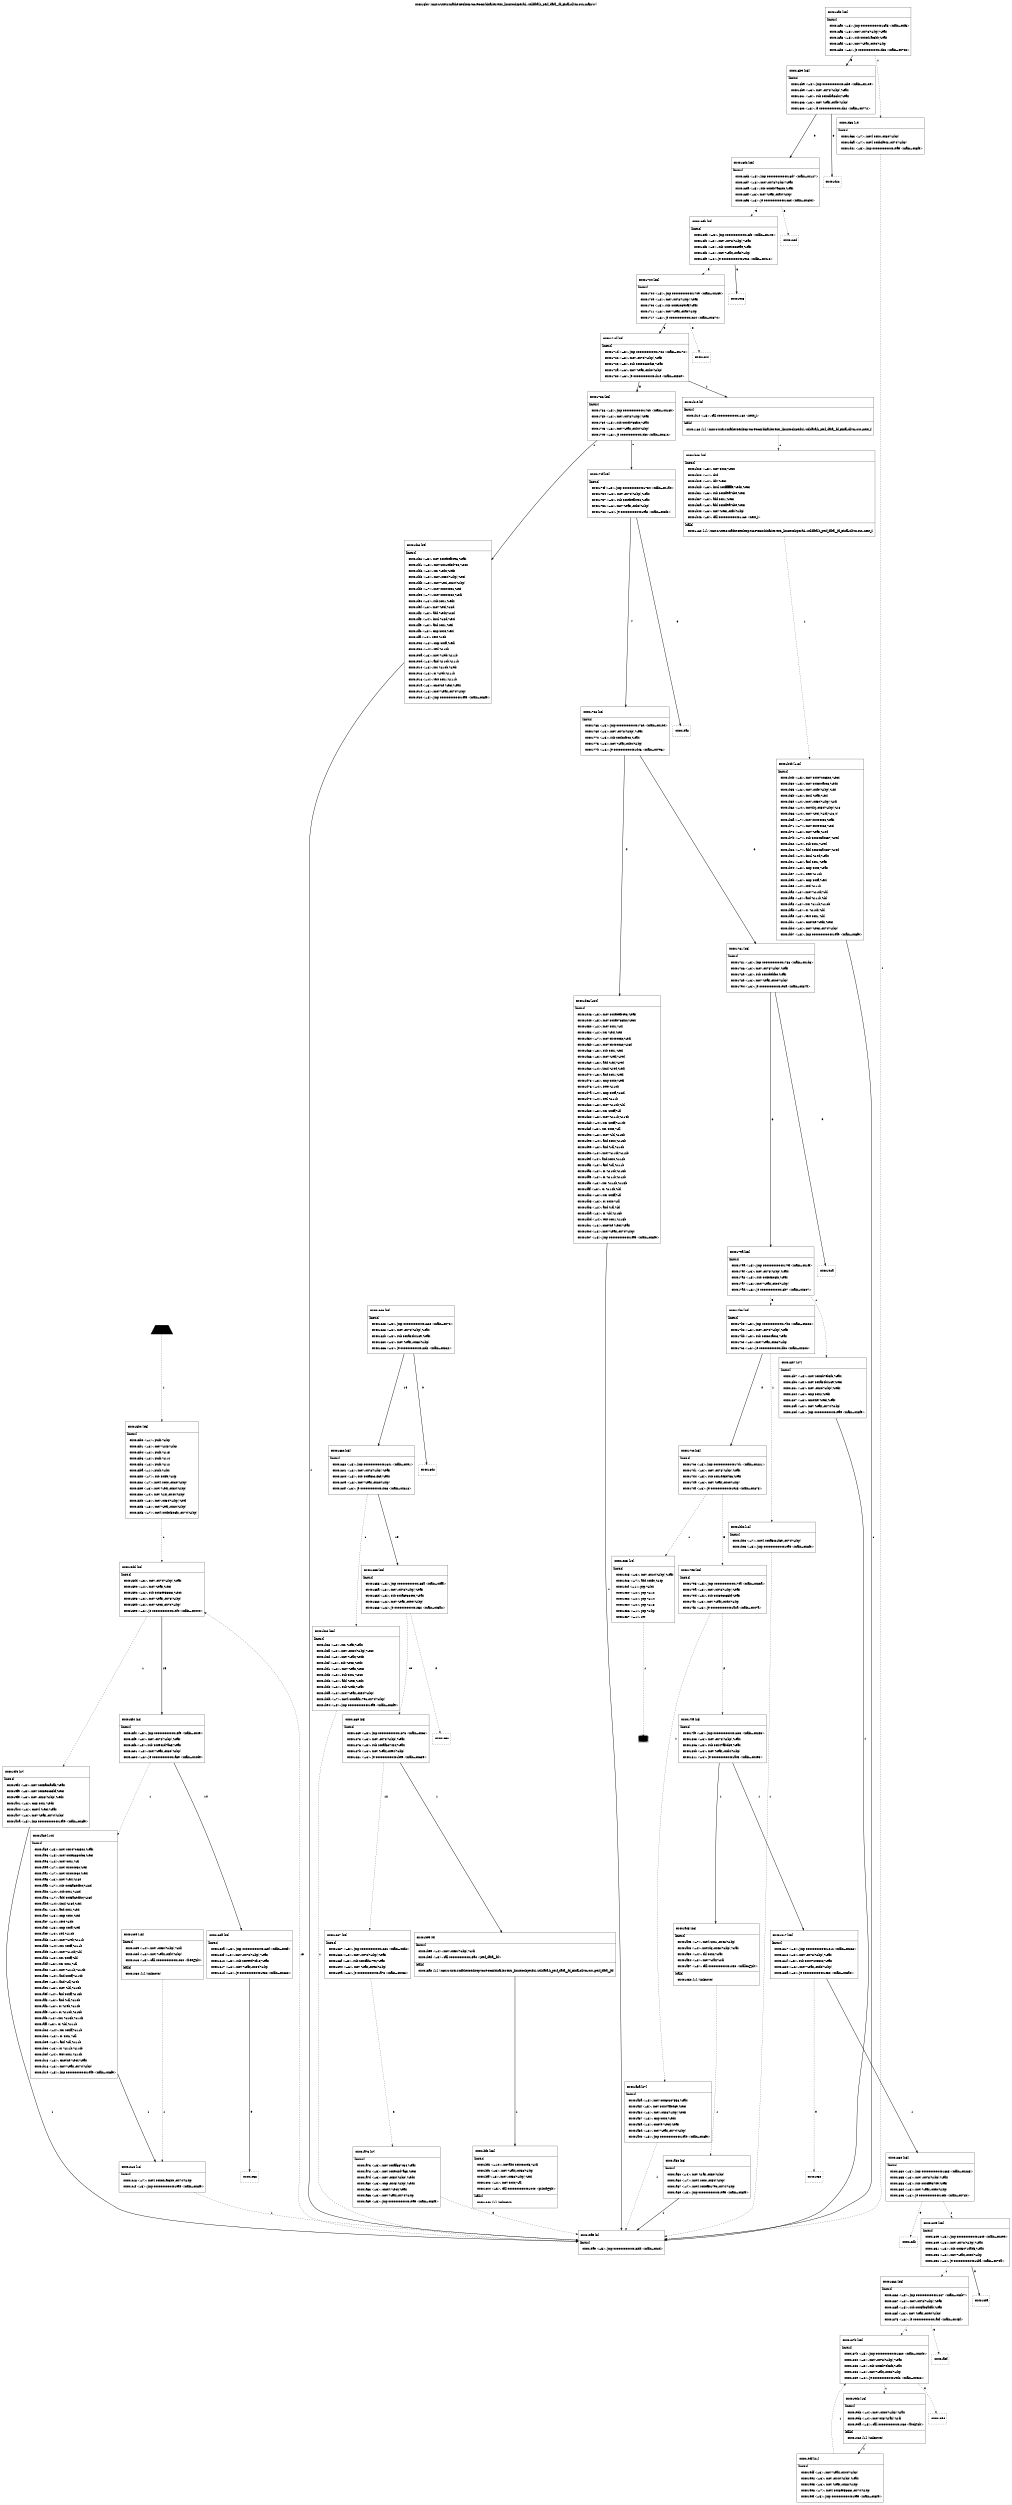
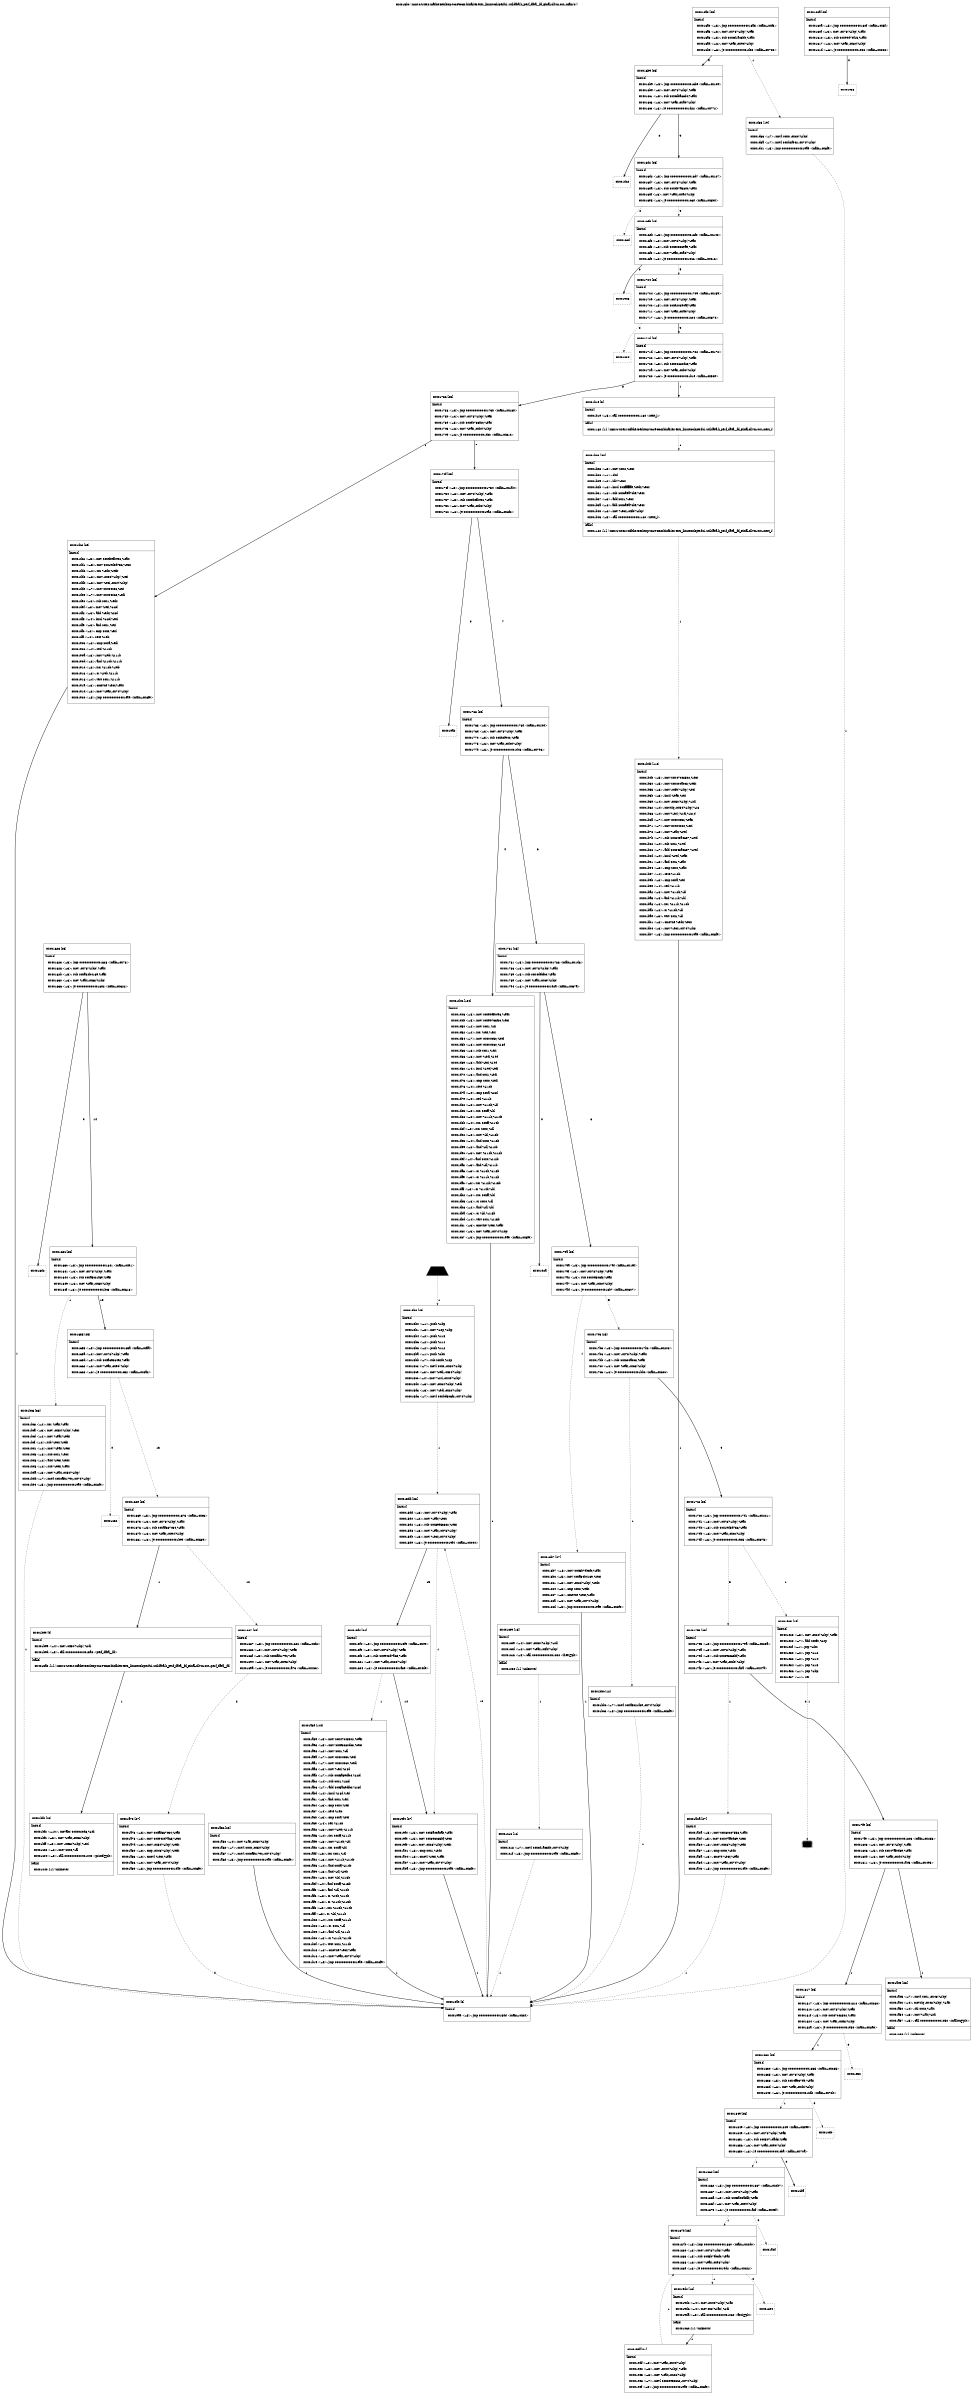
edge "0x4017e5 [25]" -> "0x4017fe [25]": style dashed -> bold
edge "0x4015f4 [22]" -> "0x40160a [25]": now "0x4015f4 [22]" -> "0x4019f4 [27]"
edge "0x401a45 [23]" -> "0x401a5c [23]": removed, label "1"
edge "0x401a8e [144]" -> "0x401c18 [12]": now "0x401a8e [144]" -> "0x401ea9 [5]"
